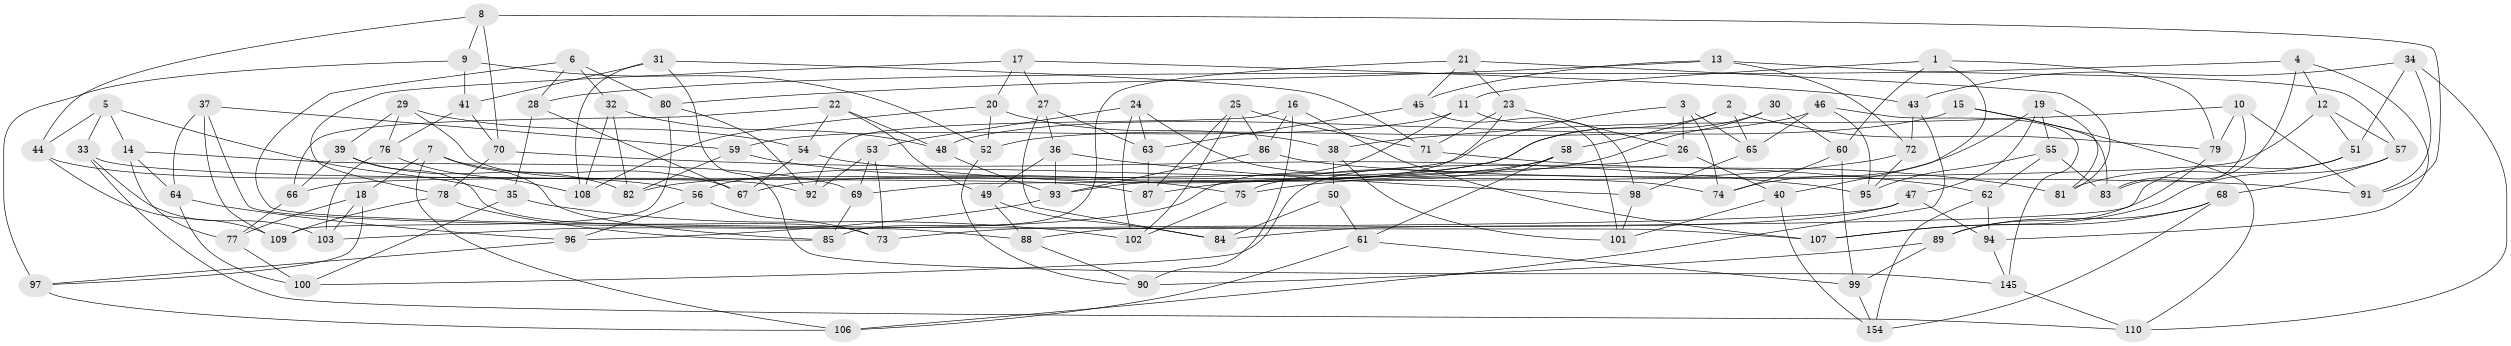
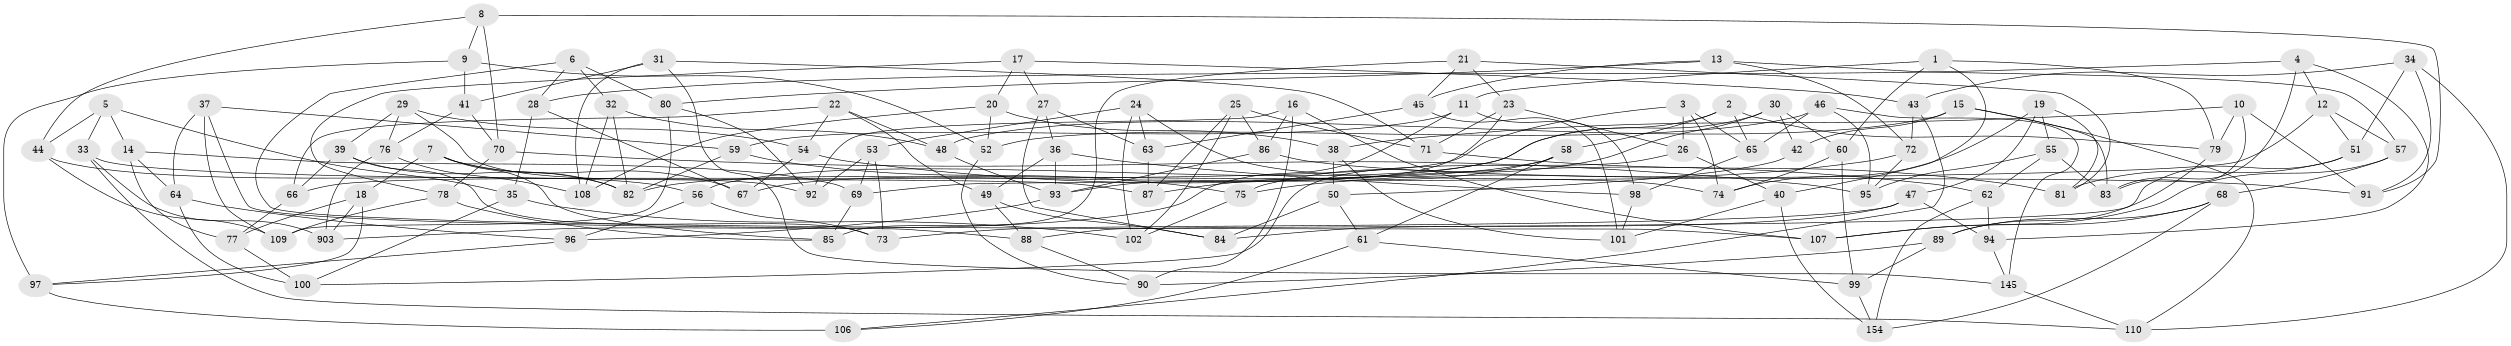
node "42": added
node "103": label "103" -> "903"
edge "7" -- "106": now "7" -- "82"
